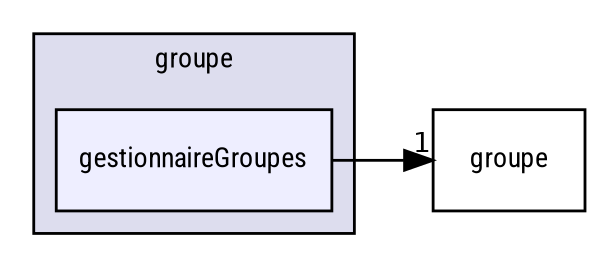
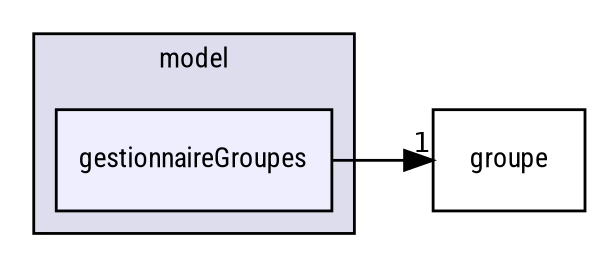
cluster "groupe": label "groupe" -> "model"
